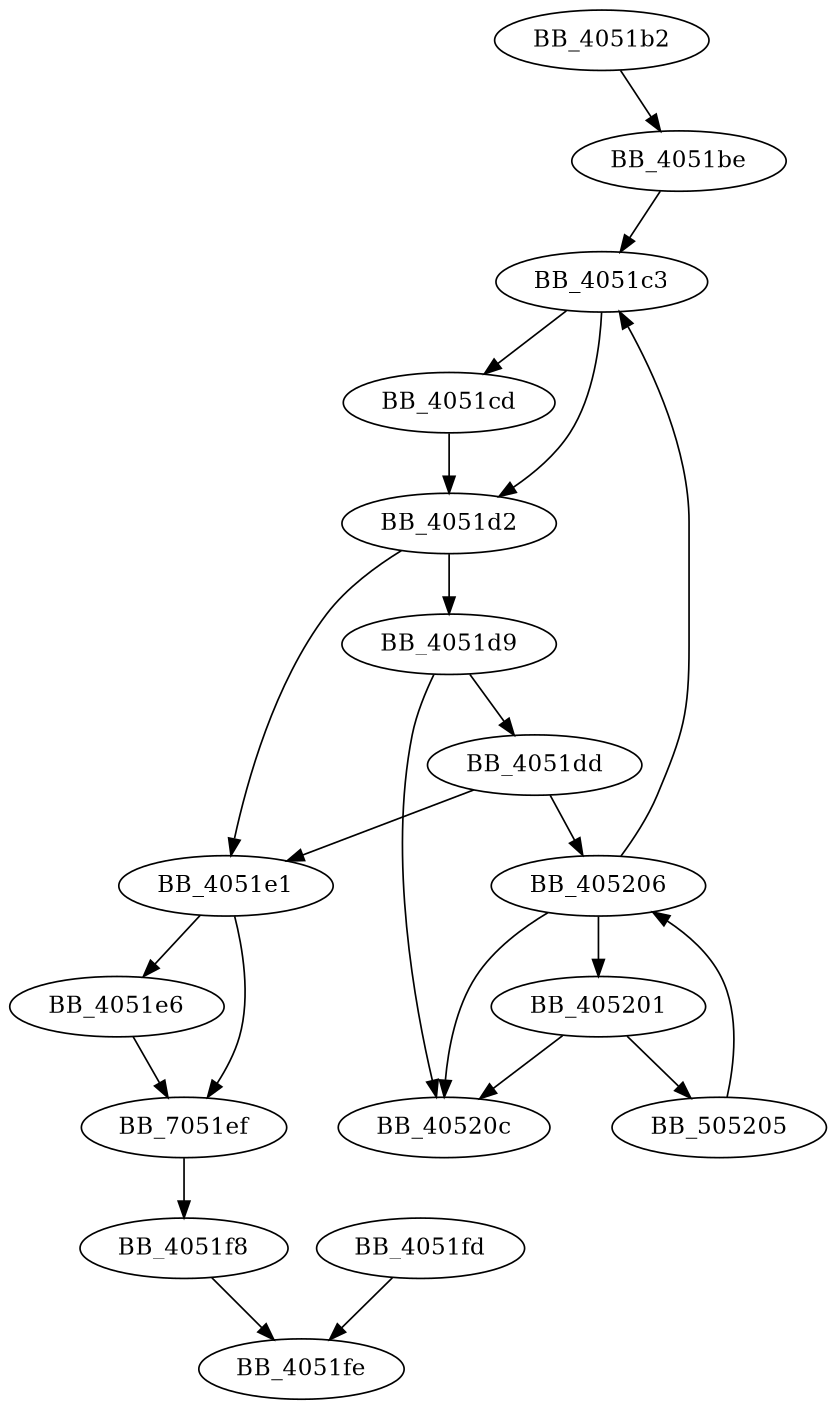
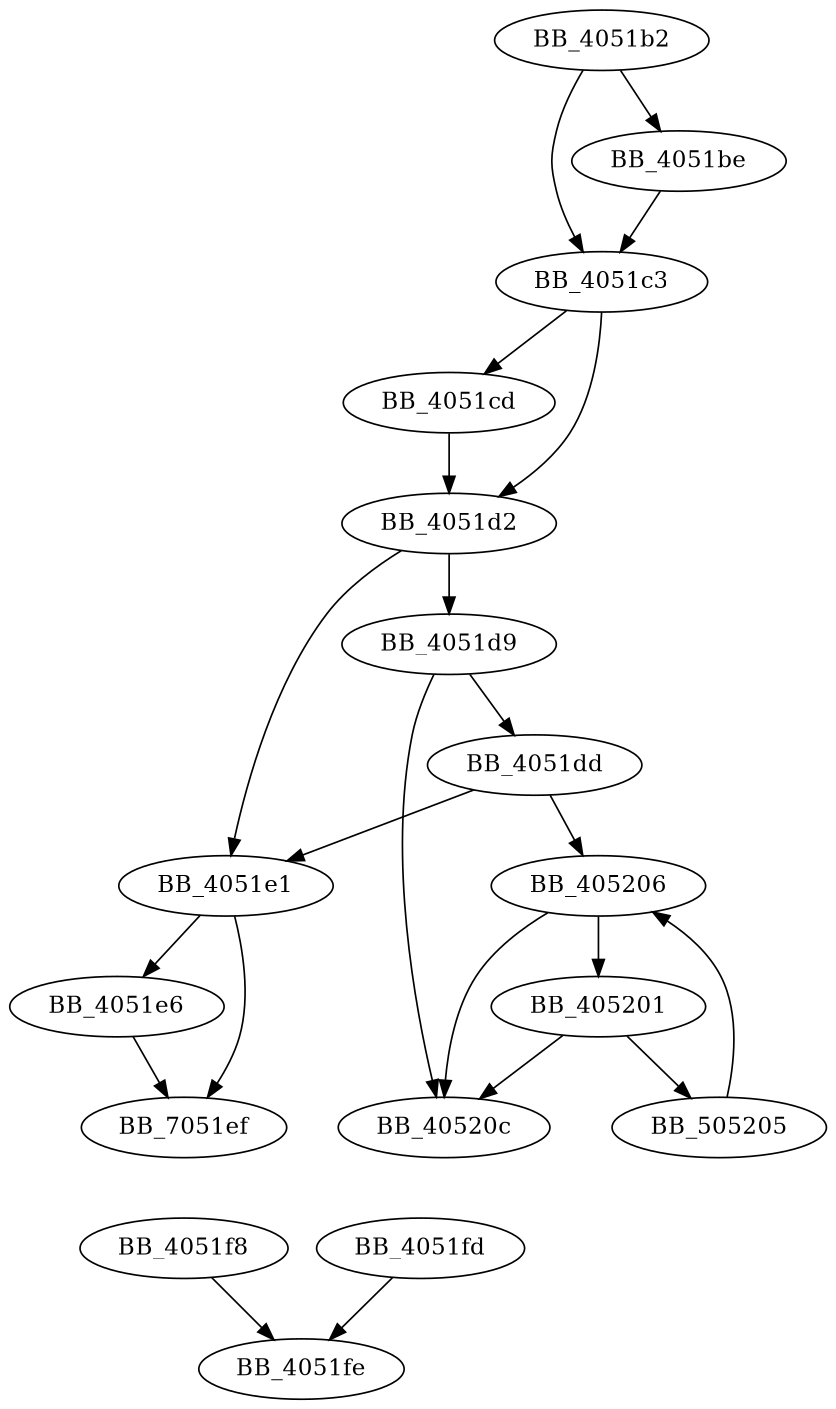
edge "BB_405206" -> "BB_4051c3": now "BB_4051b2" -> "BB_4051c3"
edge "BB_7051ef" -> "BB_4051f8": removed
